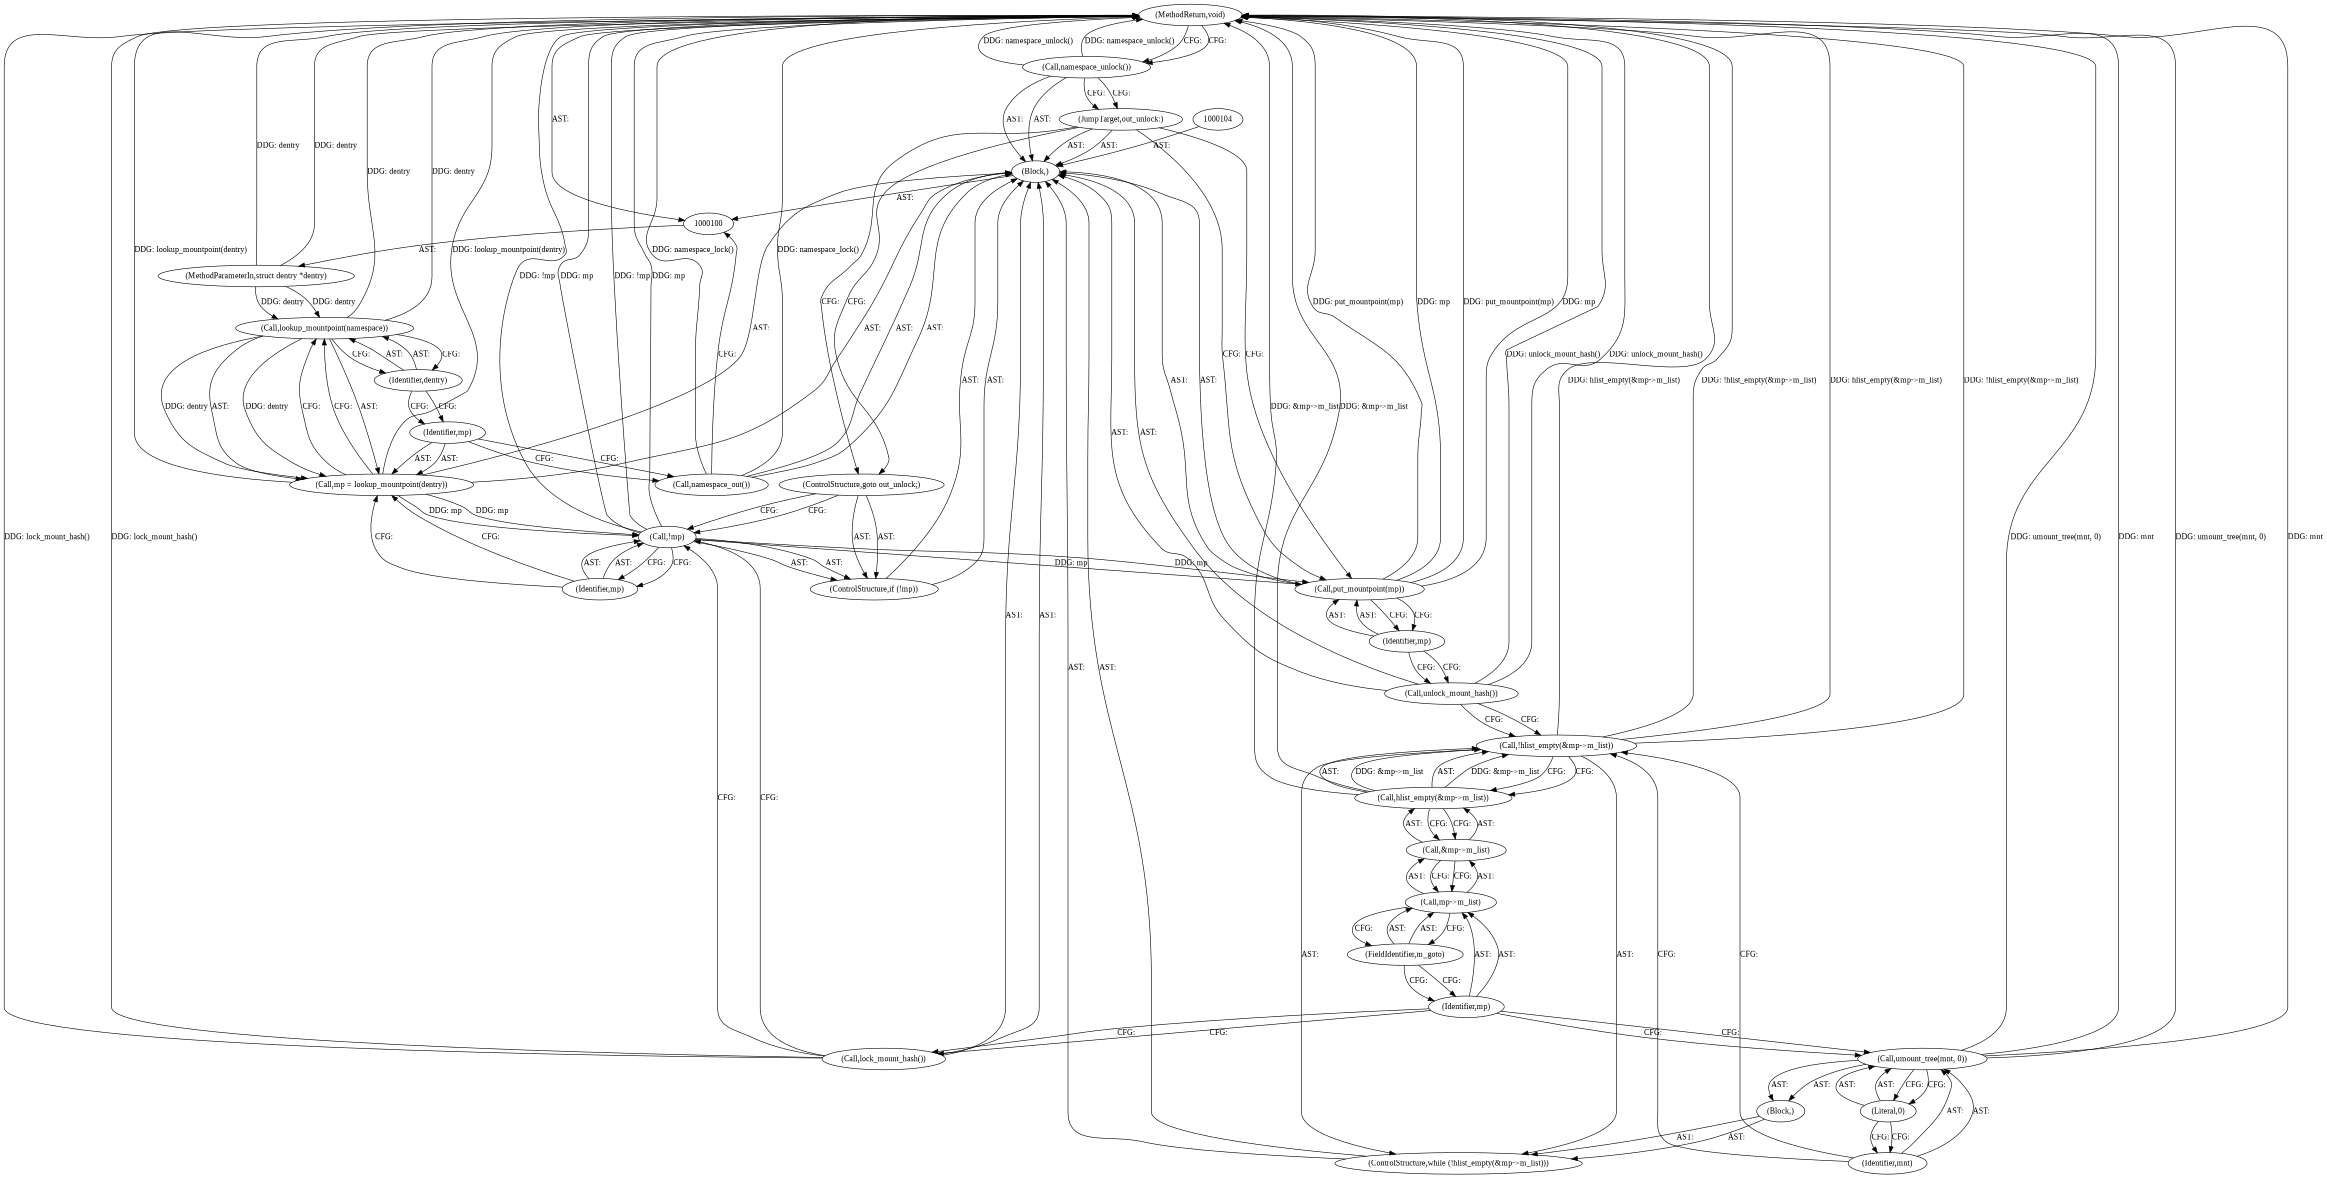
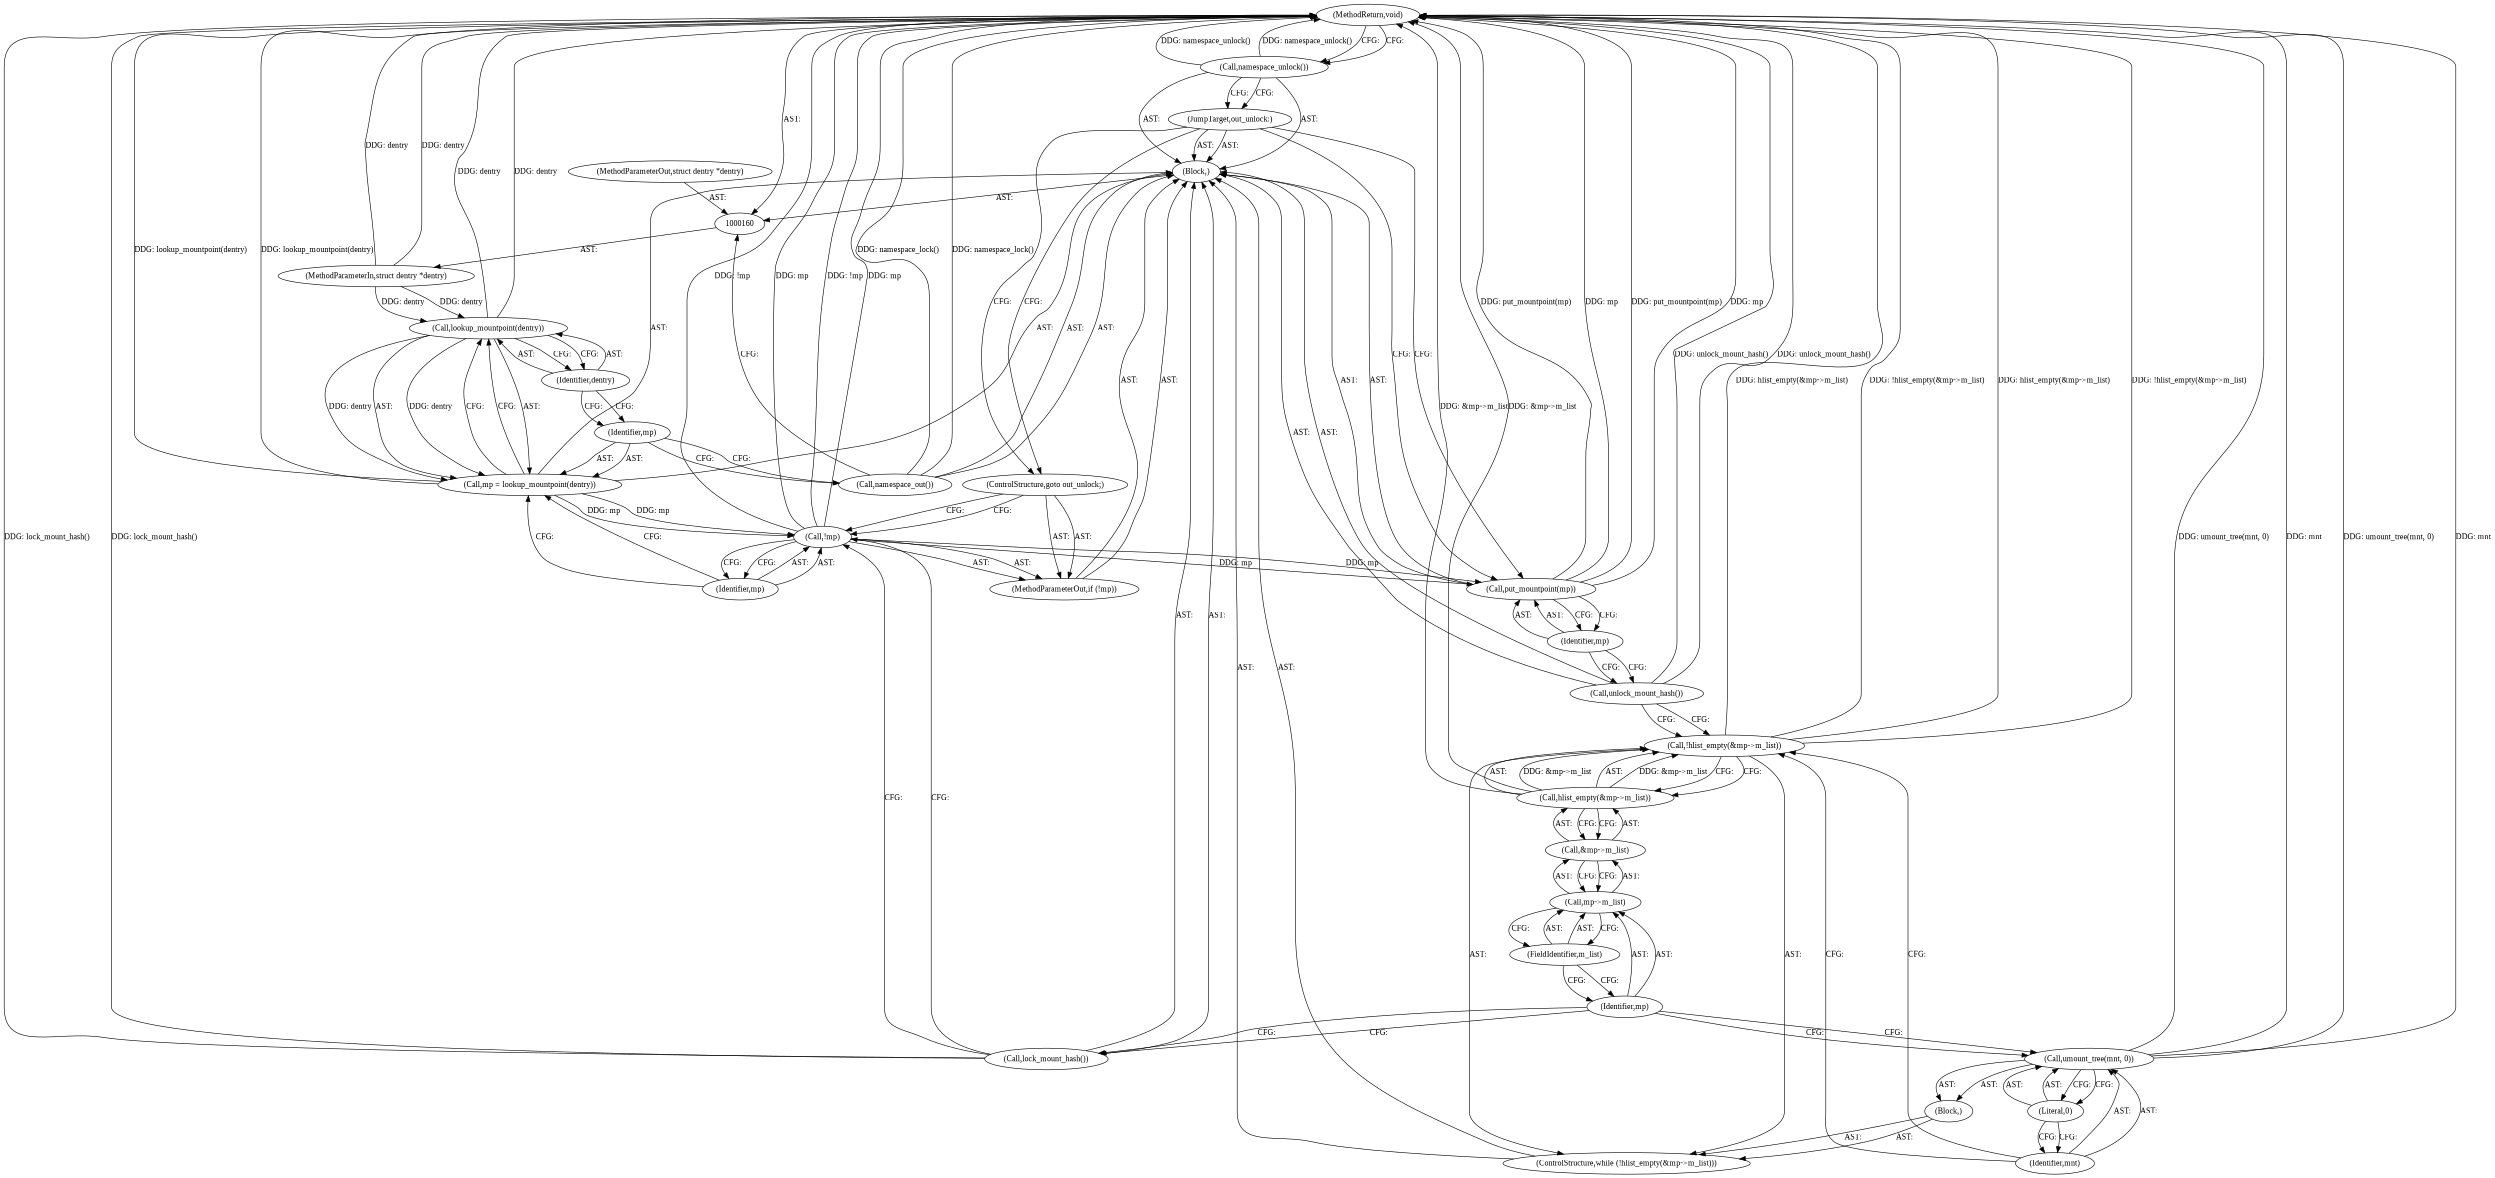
node "1000104": removed
node "(MethodParameterOut,struct dentry *dentry)": added
node "1000100": label "1000100" -> "1000160"
node "(Call,lookup_mountpoint(namespace))": label "(Call,lookup_mountpoint(namespace))" -> "(Call,lookup_mountpoint(dentry))"
node "(ControlStructure,if (!mp))": label "(ControlStructure,if (!mp))" -> "(MethodParameterOut,if (!mp))"
node "(FieldIdentifier,m_goto)": label "(FieldIdentifier,m_goto)" -> "(FieldIdentifier,m_list)"
